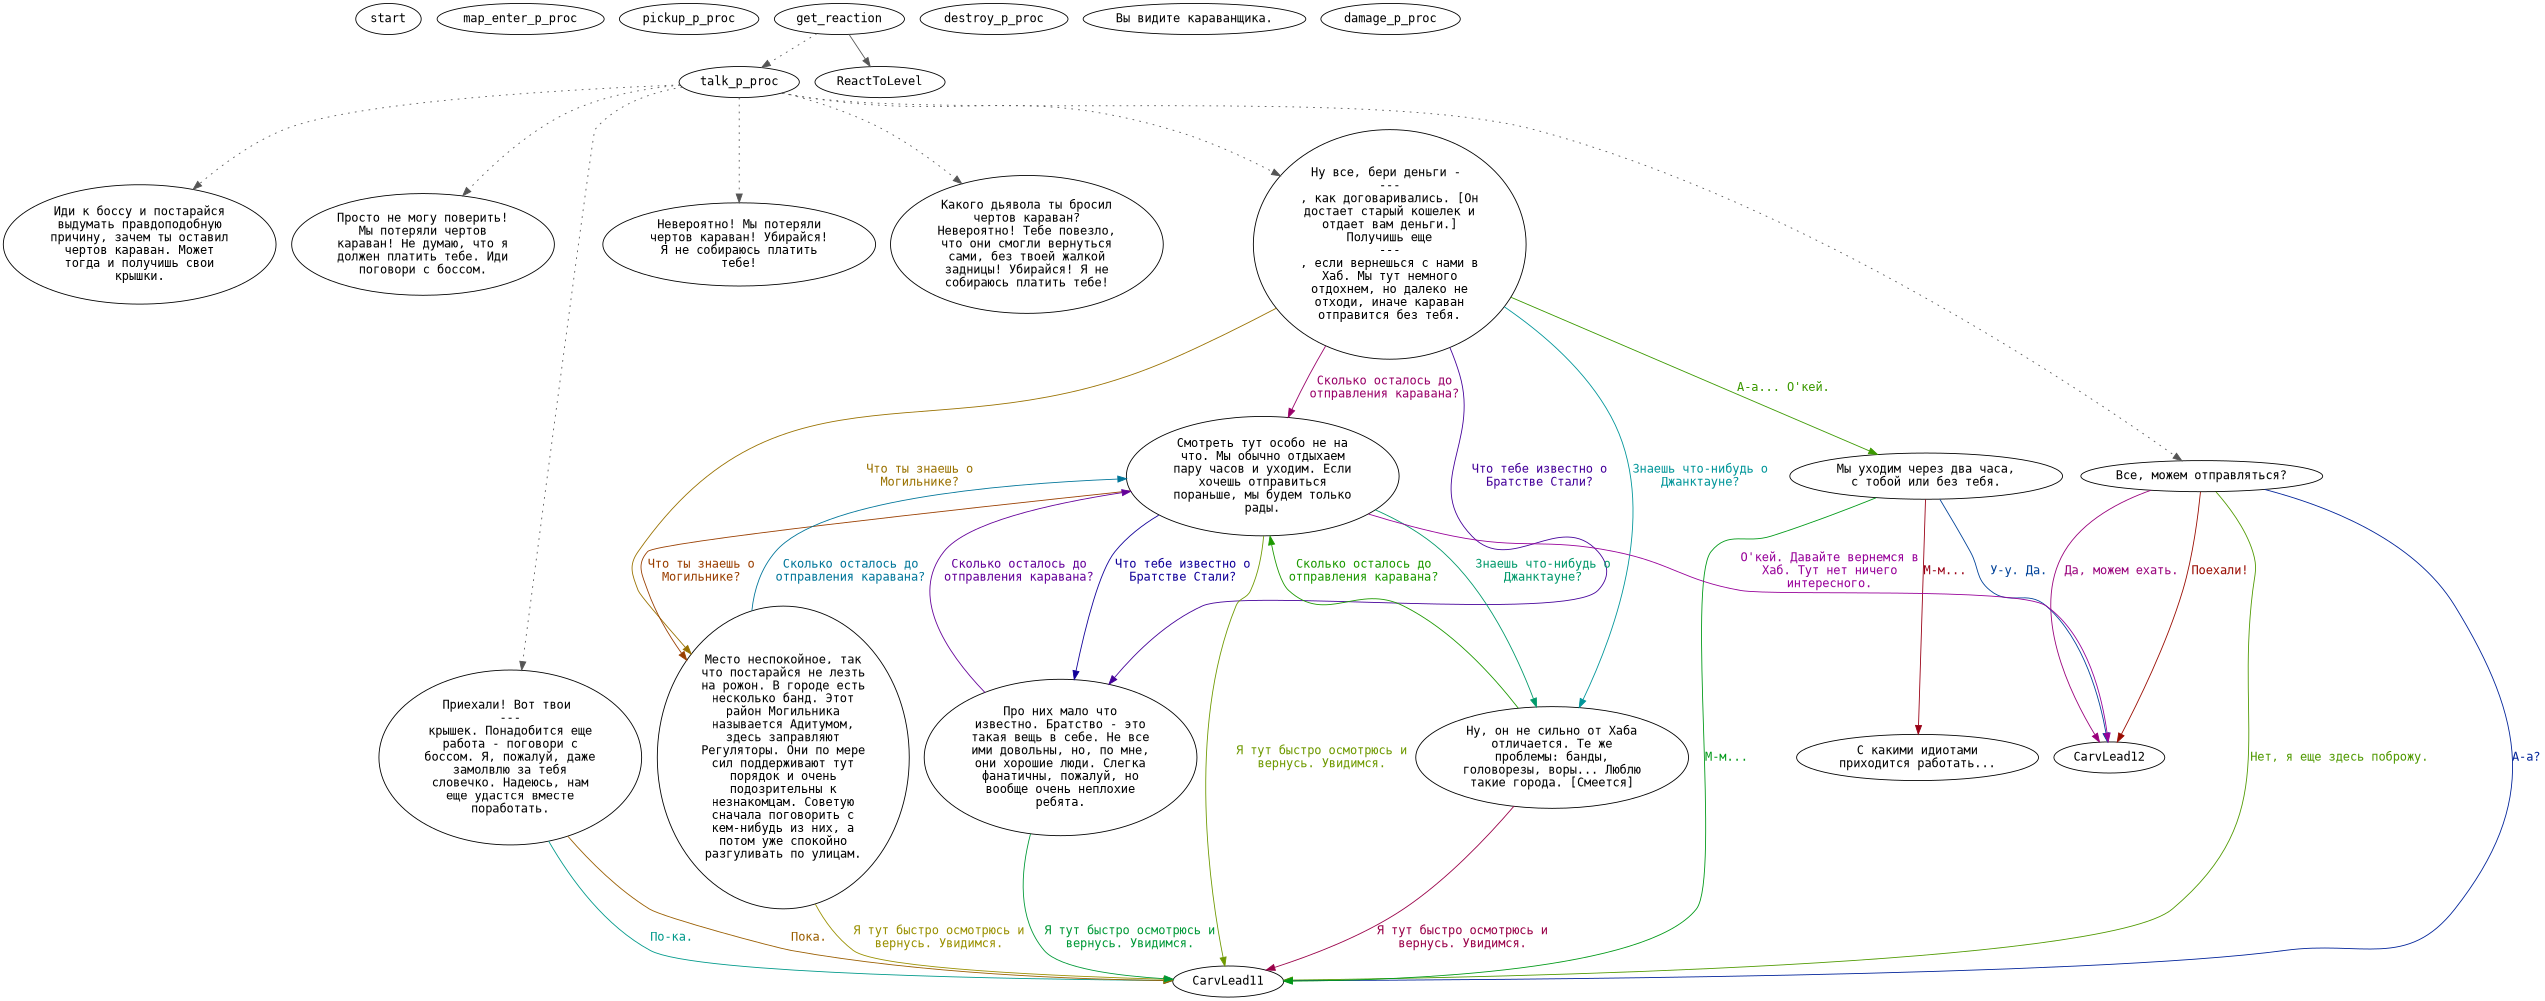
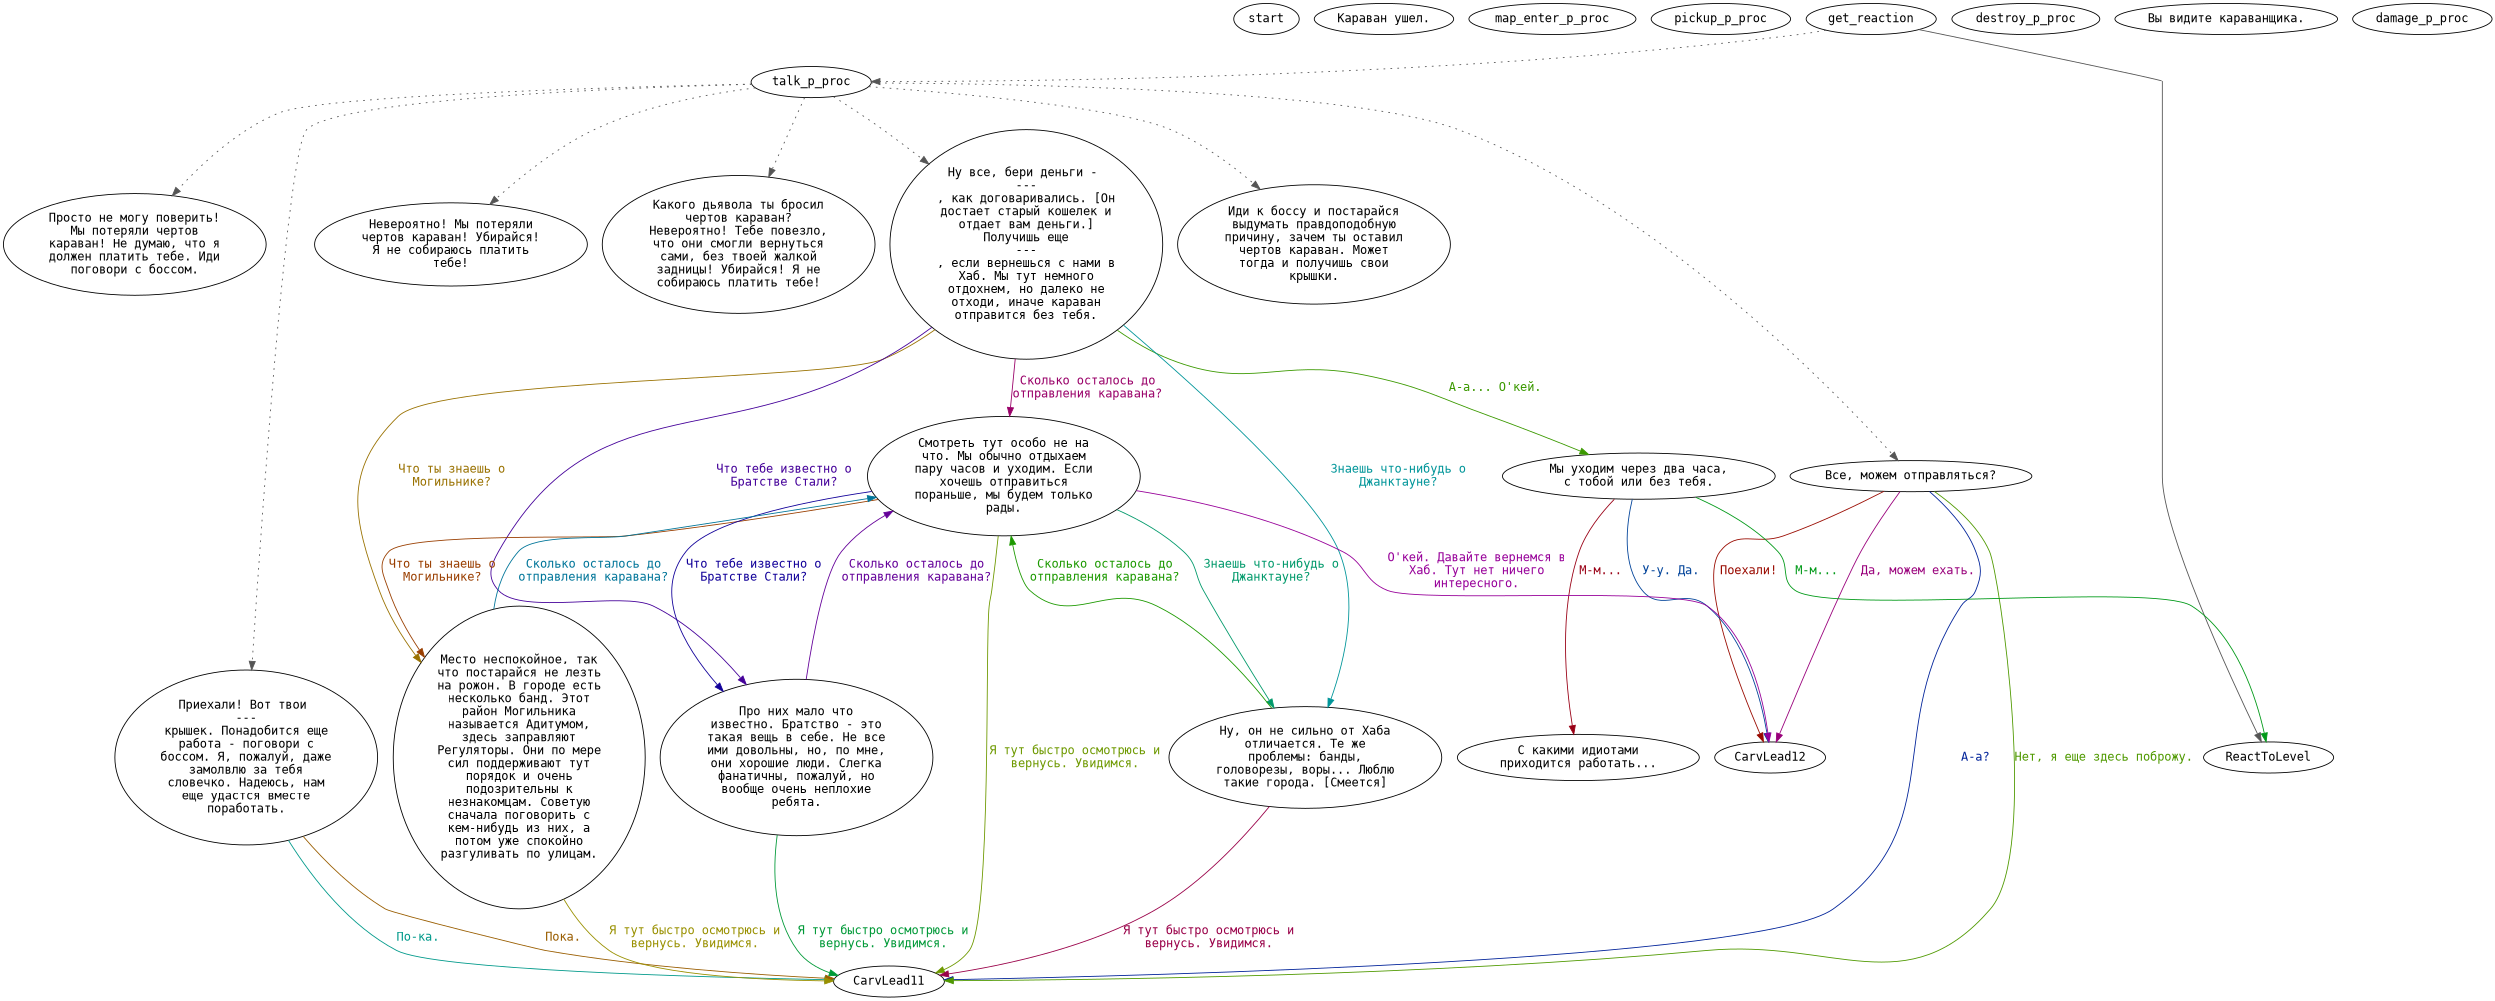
node "Караван ушел.": added
edge "Мы уходим через два часа, с тобой или без тебя." -> "CarvLead11": now "Мы уходим через два часа, с тобой или без тебя." -> "ReactToLevel"
